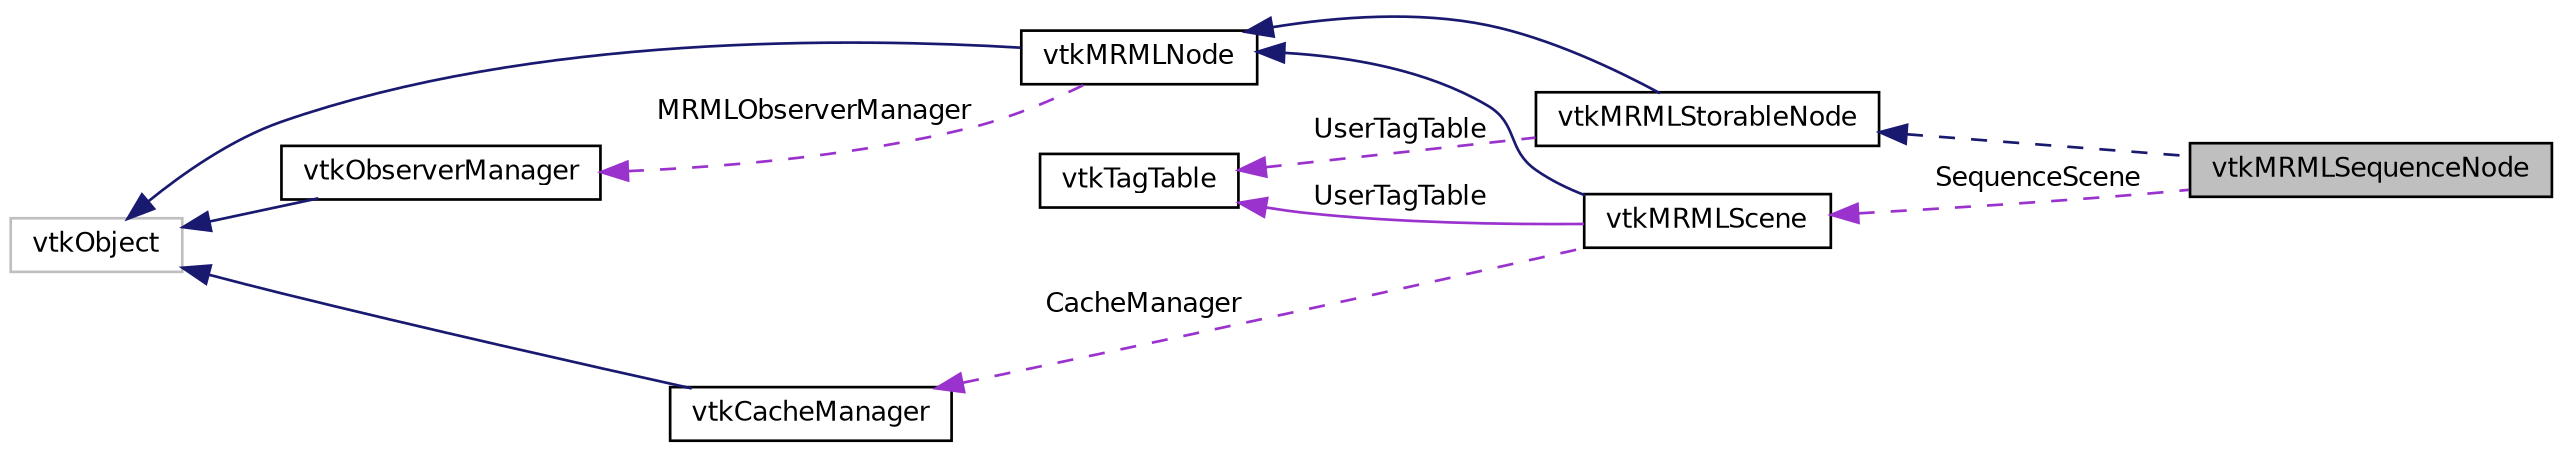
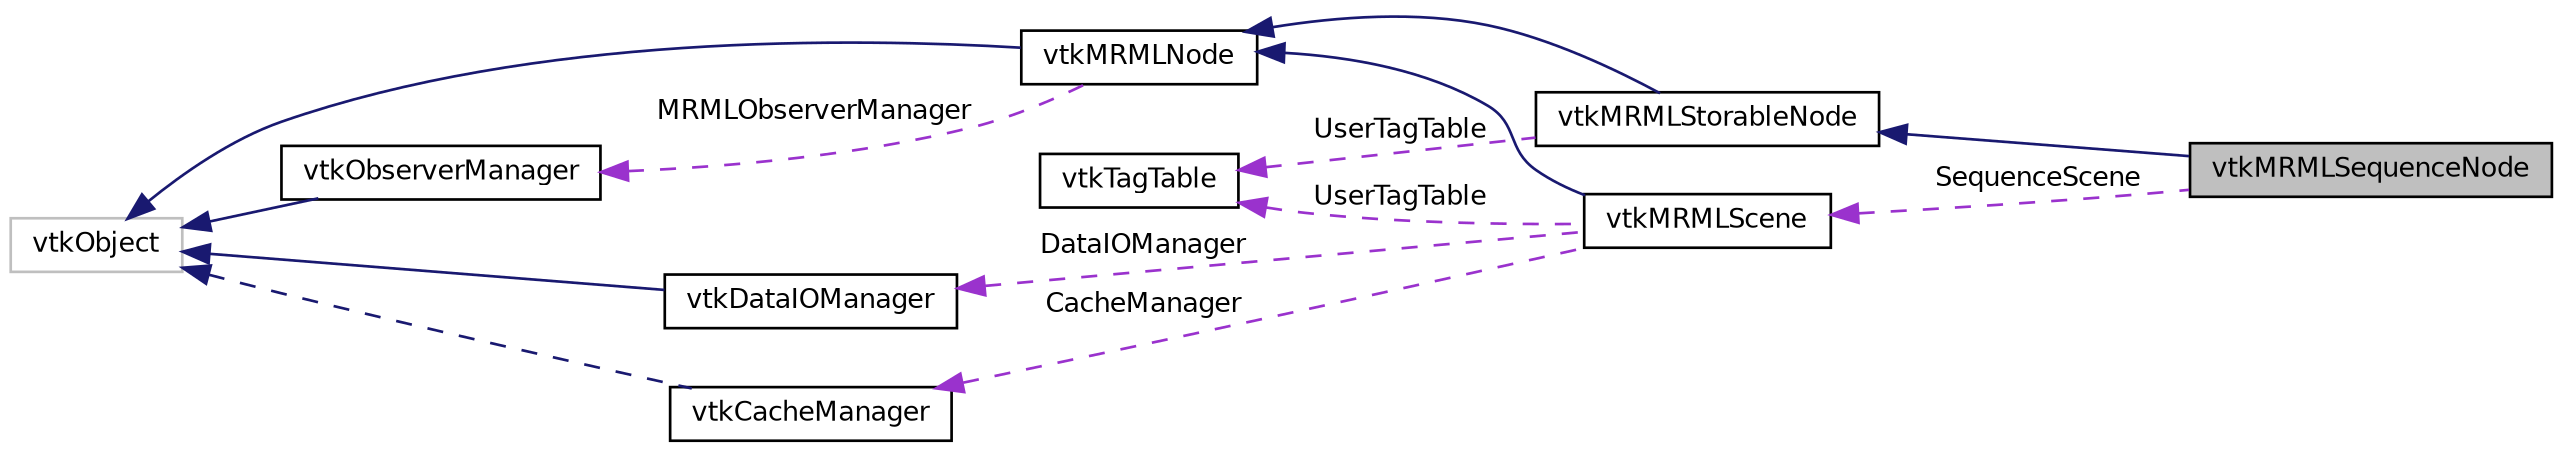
edge "vtkMRMLSequenceNode" -> "vtkMRMLStorableNode": style dashed -> solid
edge "vtkMRMLScene" -> "vtkTagTable": style solid -> dashed
node "vtkDataIOManager": added
edge "vtkCacheManager" -> "vtkObject": style solid -> dashed
